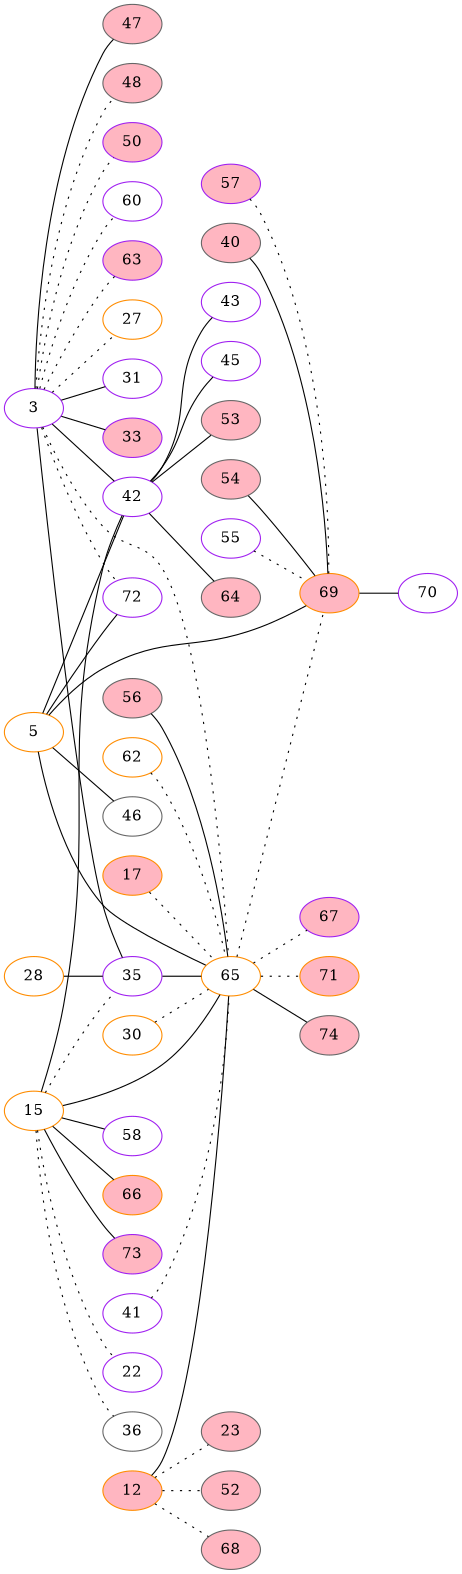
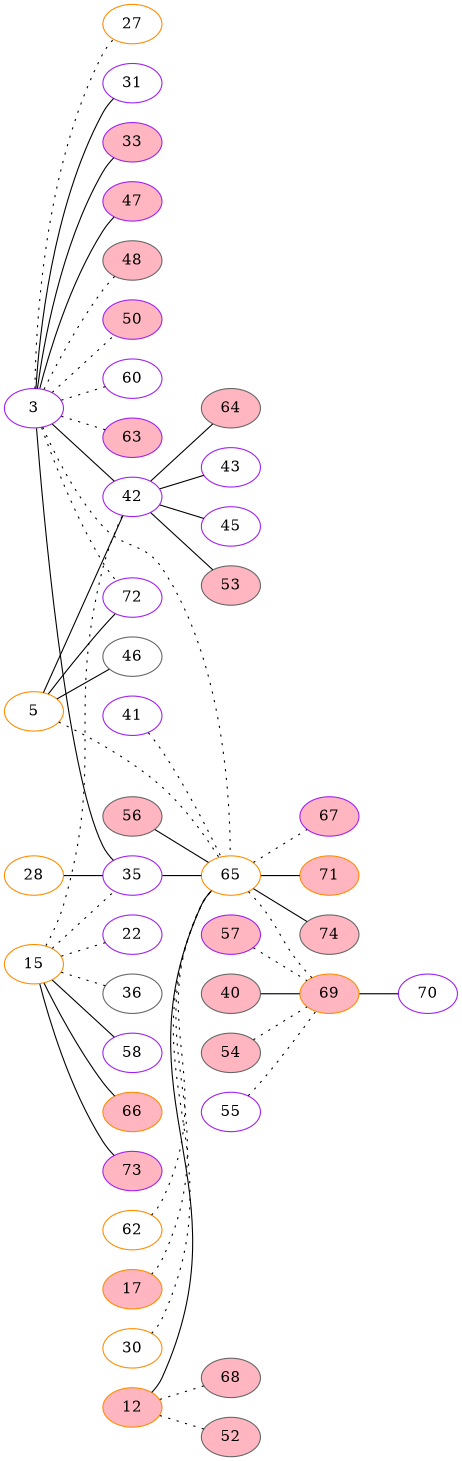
node "47": color gray40 -> purple
edge "54" -- "69": style solid -> dotted
edge "69" -- "5": removed
edge "42" -- "15": style solid -> dotted
edge "5" -- "65": style solid -> dotted
edge "65" -- "71": style dotted -> solid
edge "65" -- "15": removed
node "23": removed
